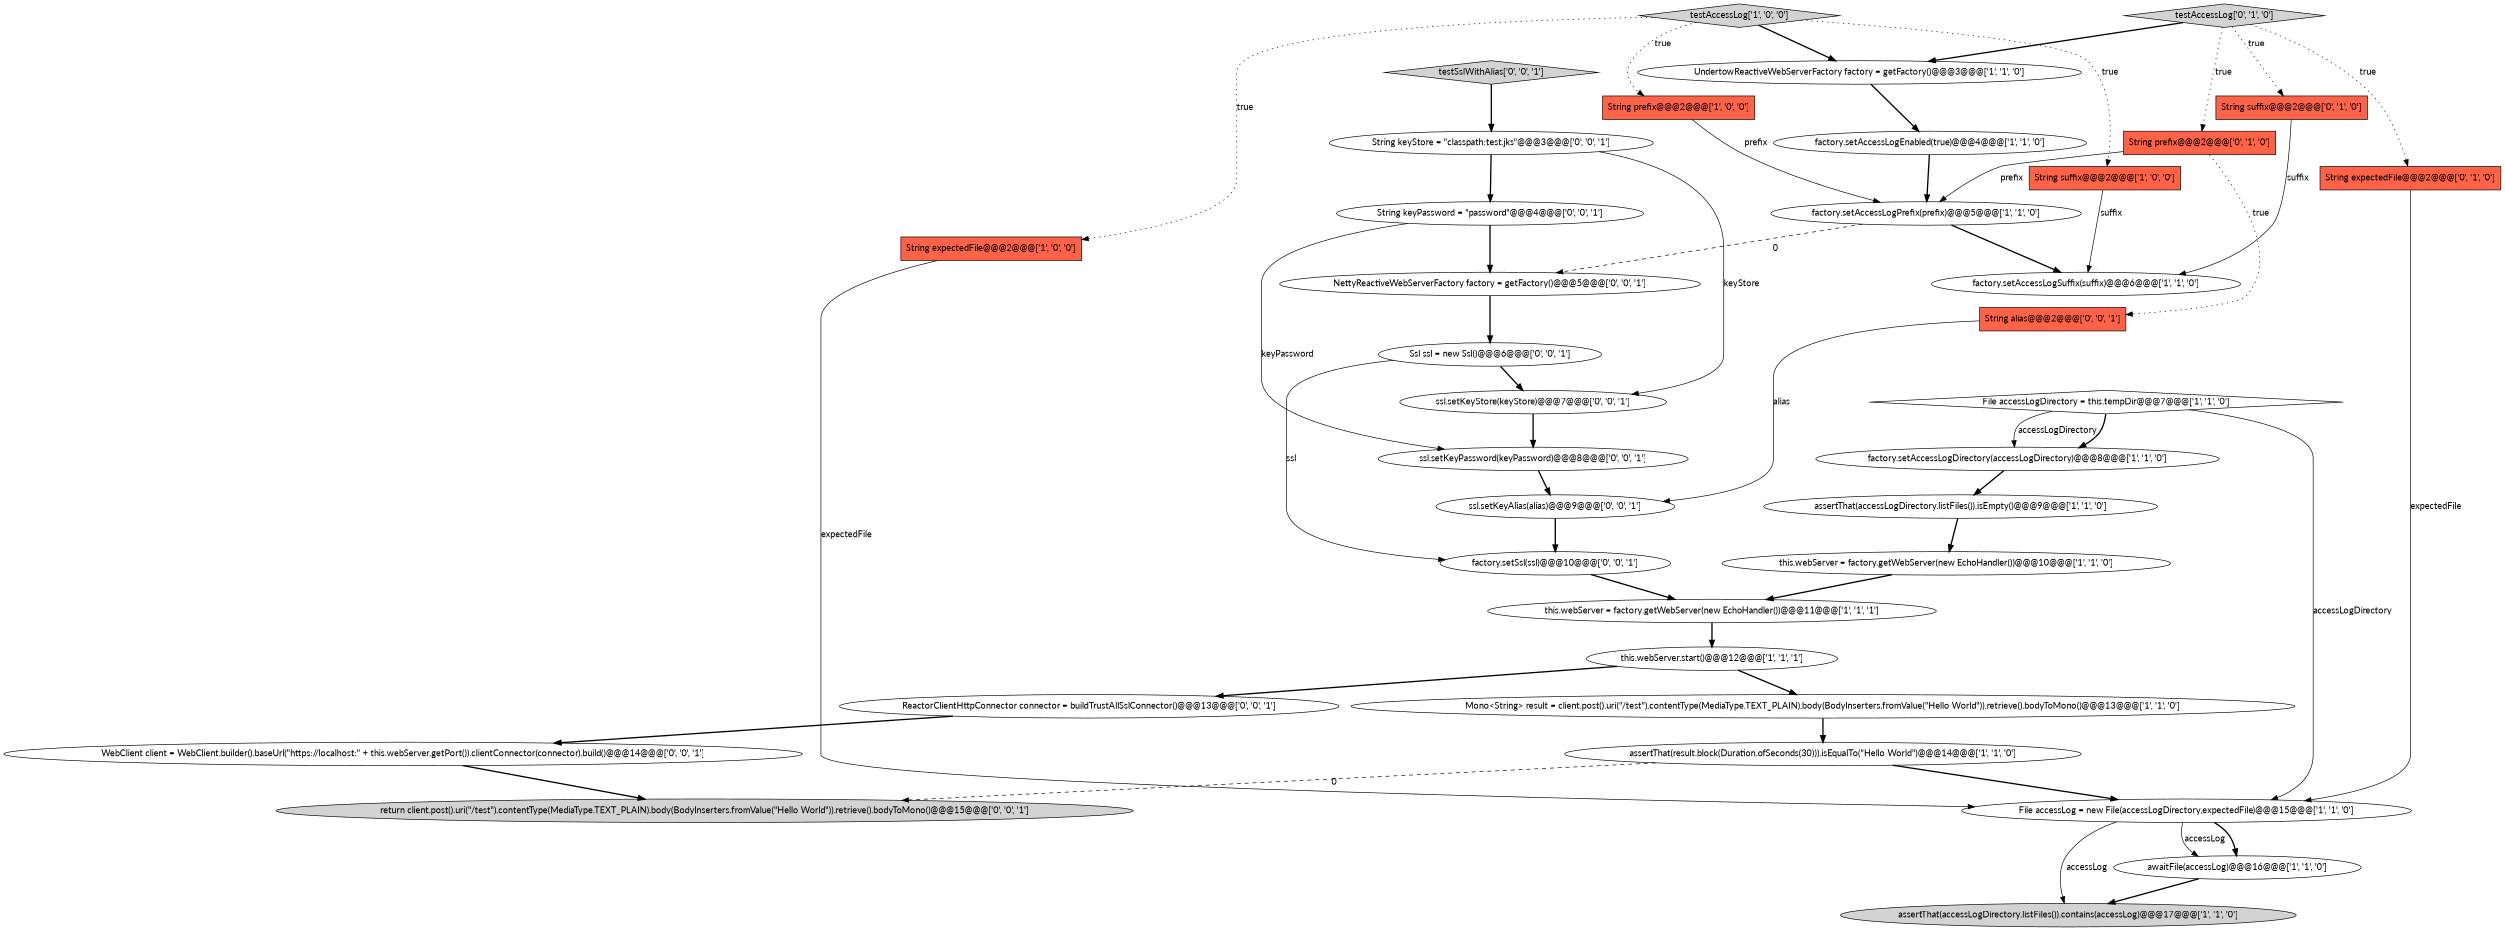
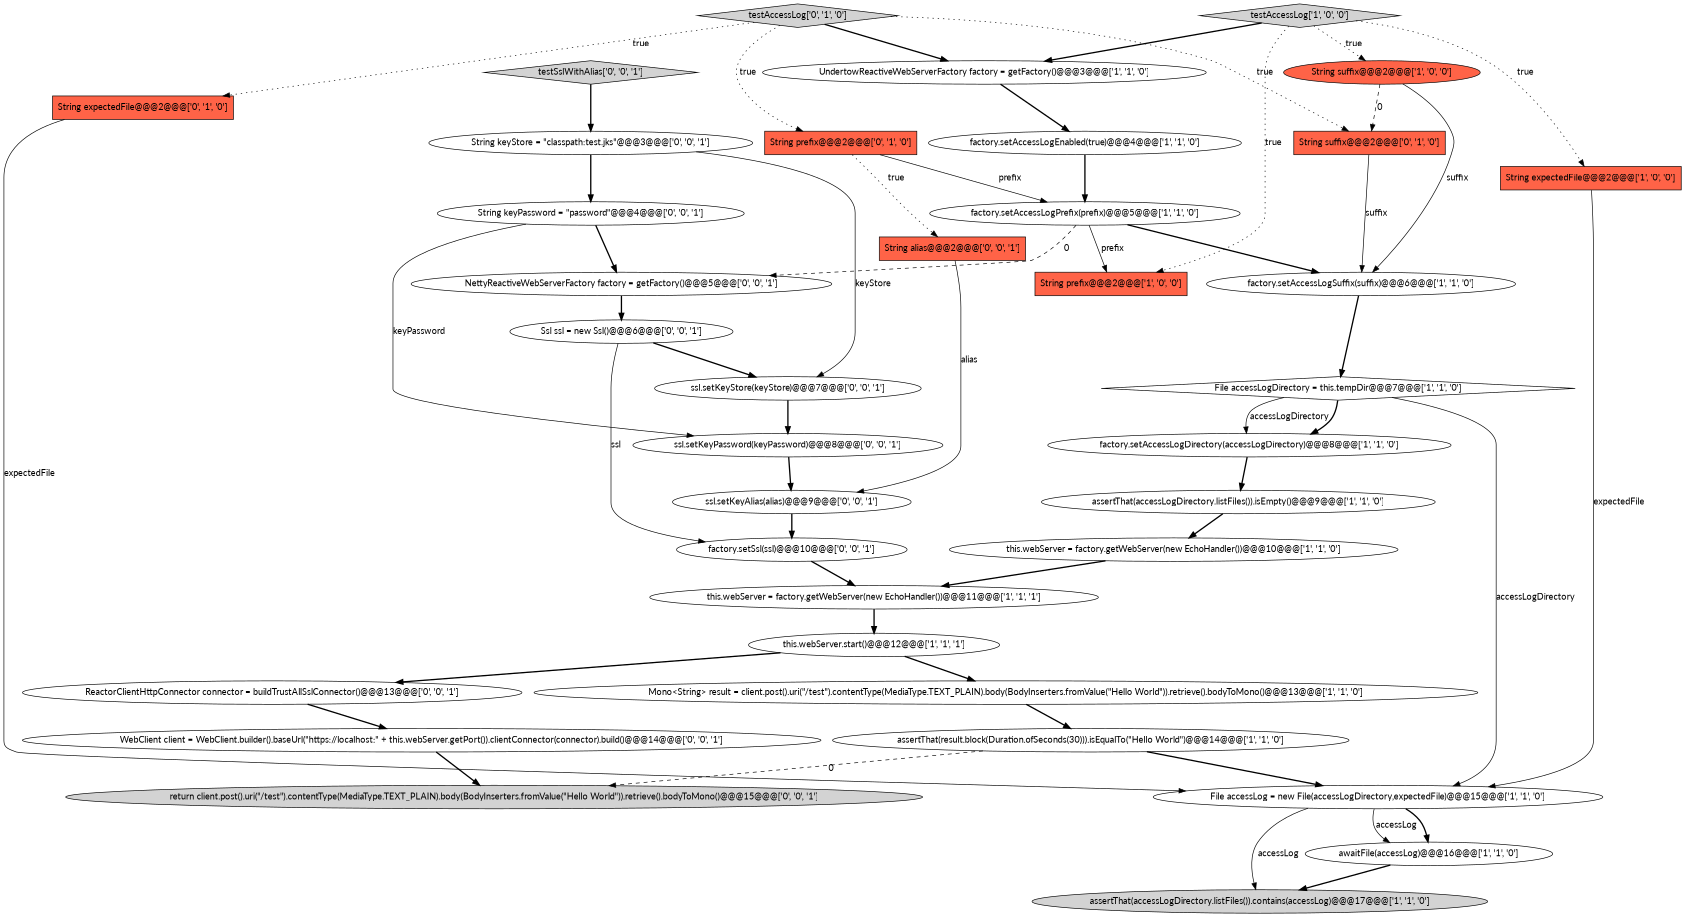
edge "String suffix@@@2@@@['1', '0', '0']" -> "String suffix@@@2@@@['0', '1', '0']": added, label "0"
edge "String prefix@@@2@@@['1', '0', '0']" -> "factory.setAccessLogPrefix(prefix)@@@5@@@['1', '1', '0']": reversed
node "String suffix@@@2@@@['1', '0', '0']": shape box -> ellipse
edge "factory.setAccessLogSuffix(suffix)@@@6@@@['1', '1', '0']" -> "File accessLogDirectory = this.tempDir@@@7@@@['1', '1', '0']": added
